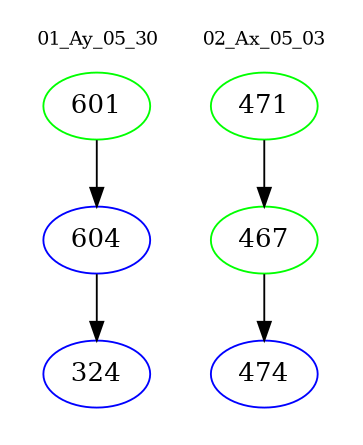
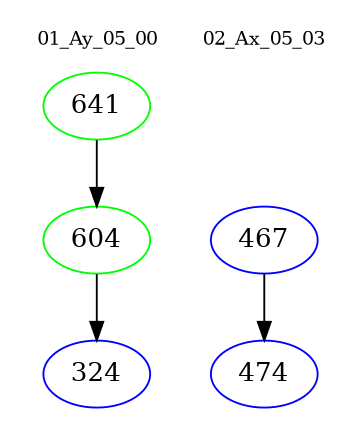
cluster "01_Ay_05_30": label "01_Ay_05_30" -> "01_Ay_05_00"
node "601": label "601" -> "641"
node "471": removed
node "604": color blue -> green
node "467": color green -> blue
